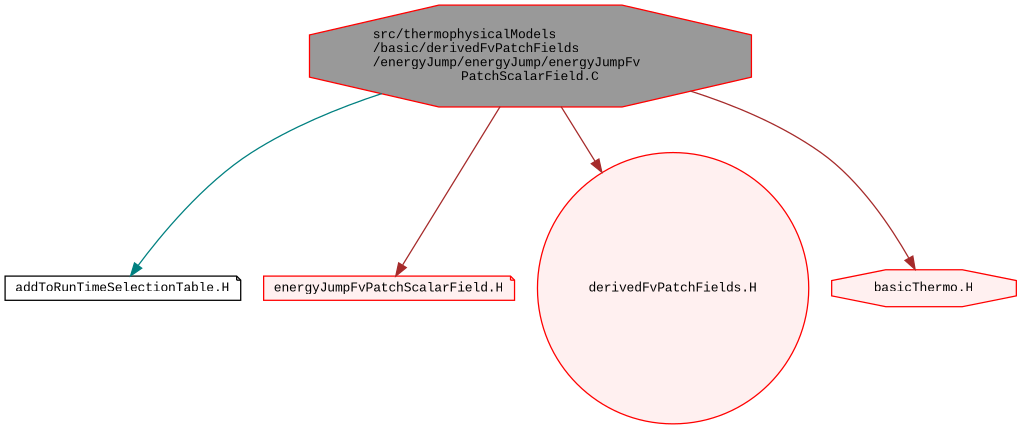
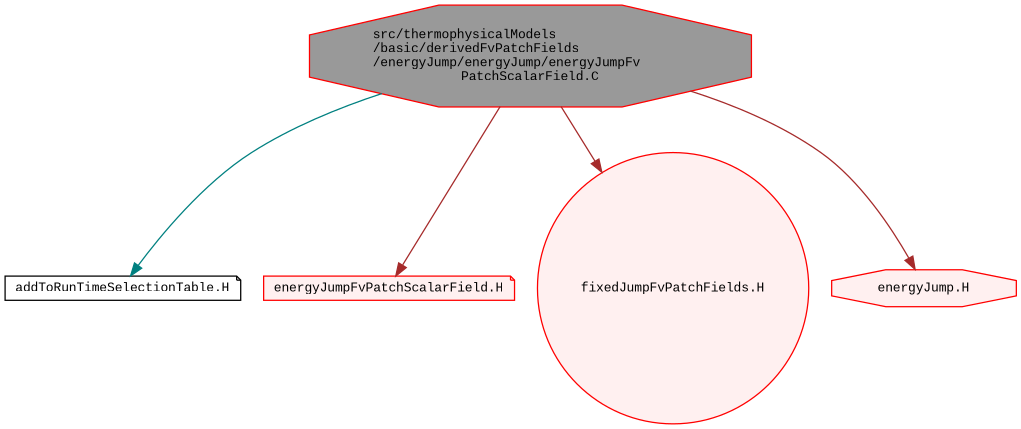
node "derivedFvPatchFields.H": label "derivedFvPatchFields.H" -> "fixedJumpFvPatchFields.H"
node "basicThermo.H": label "basicThermo.H" -> "energyJump.H"
